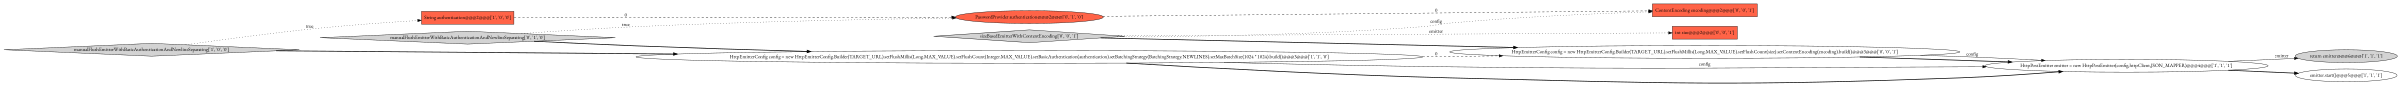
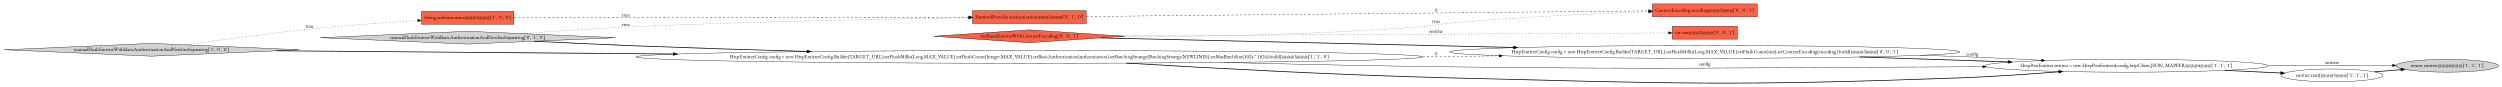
edge "String authentication@@@2@@@['1', '0', '0']" -> "PasswordProvider authentication@@@2@@@['0', '1', '0']": label "0" -> "true"
node "PasswordProvider authentication@@@2@@@['0', '1', '0']": shape ellipse -> box
edge "sizeBasedEmitterWithContentEncoding['0', '0', '1']" -> "ContentEncoding encoding@@@2@@@['0', '0', '1']": label "config" -> "true"
node "sizeBasedEmitterWithContentEncoding['0', '0', '1']": fillcolor lightgray -> tomato
edge "emitter.start()@@@5@@@['1', '1', '1']" -> "return emitter@@@6@@@['1', '1', '1']": added
